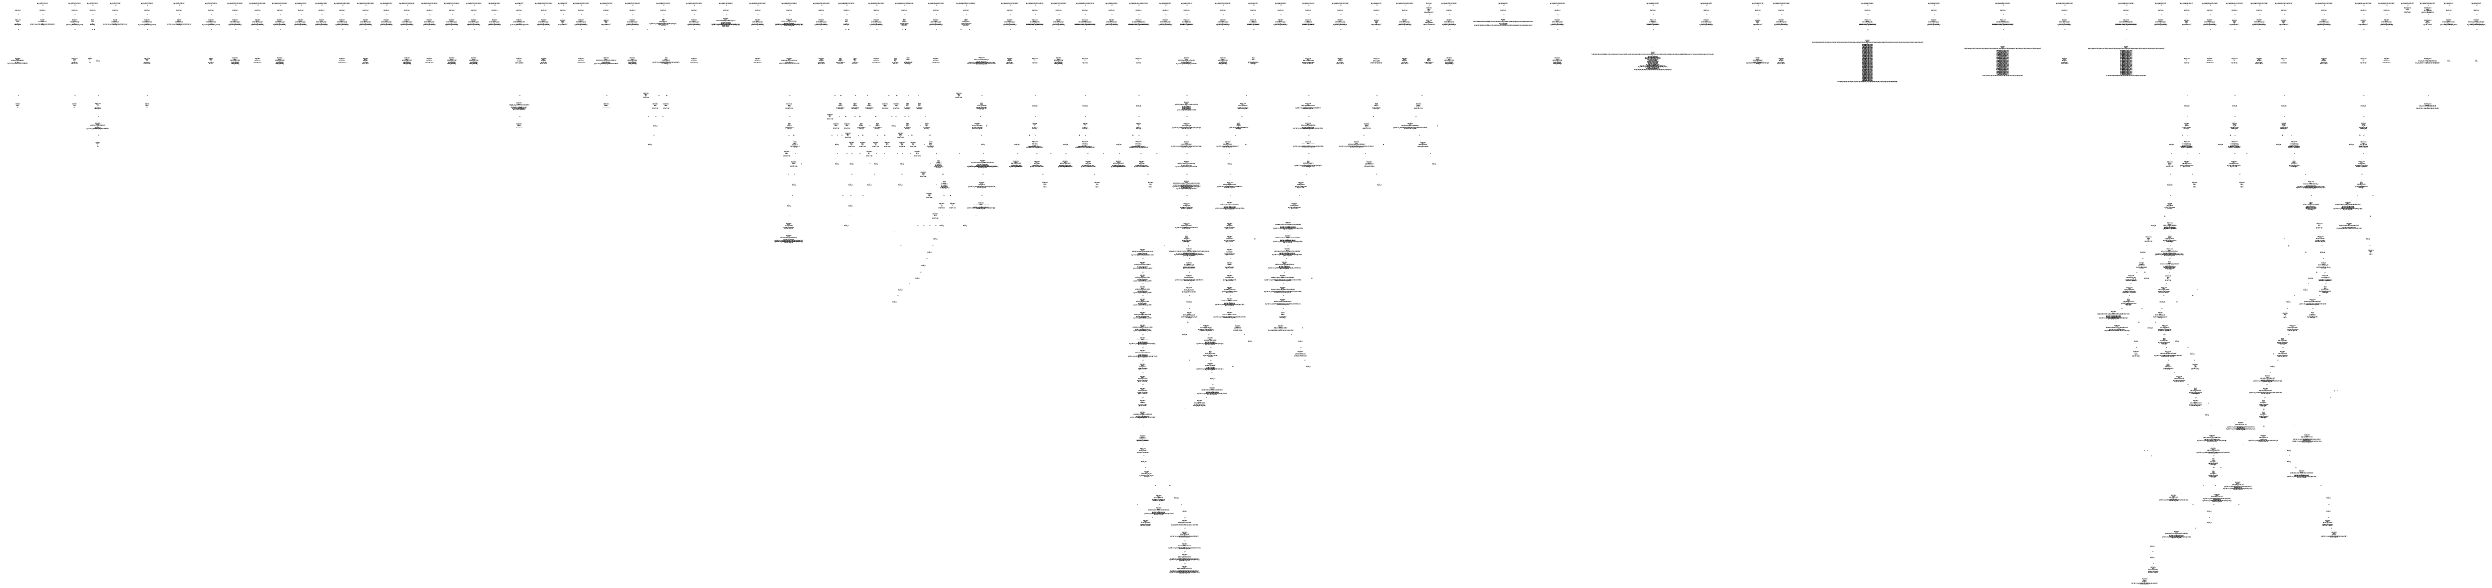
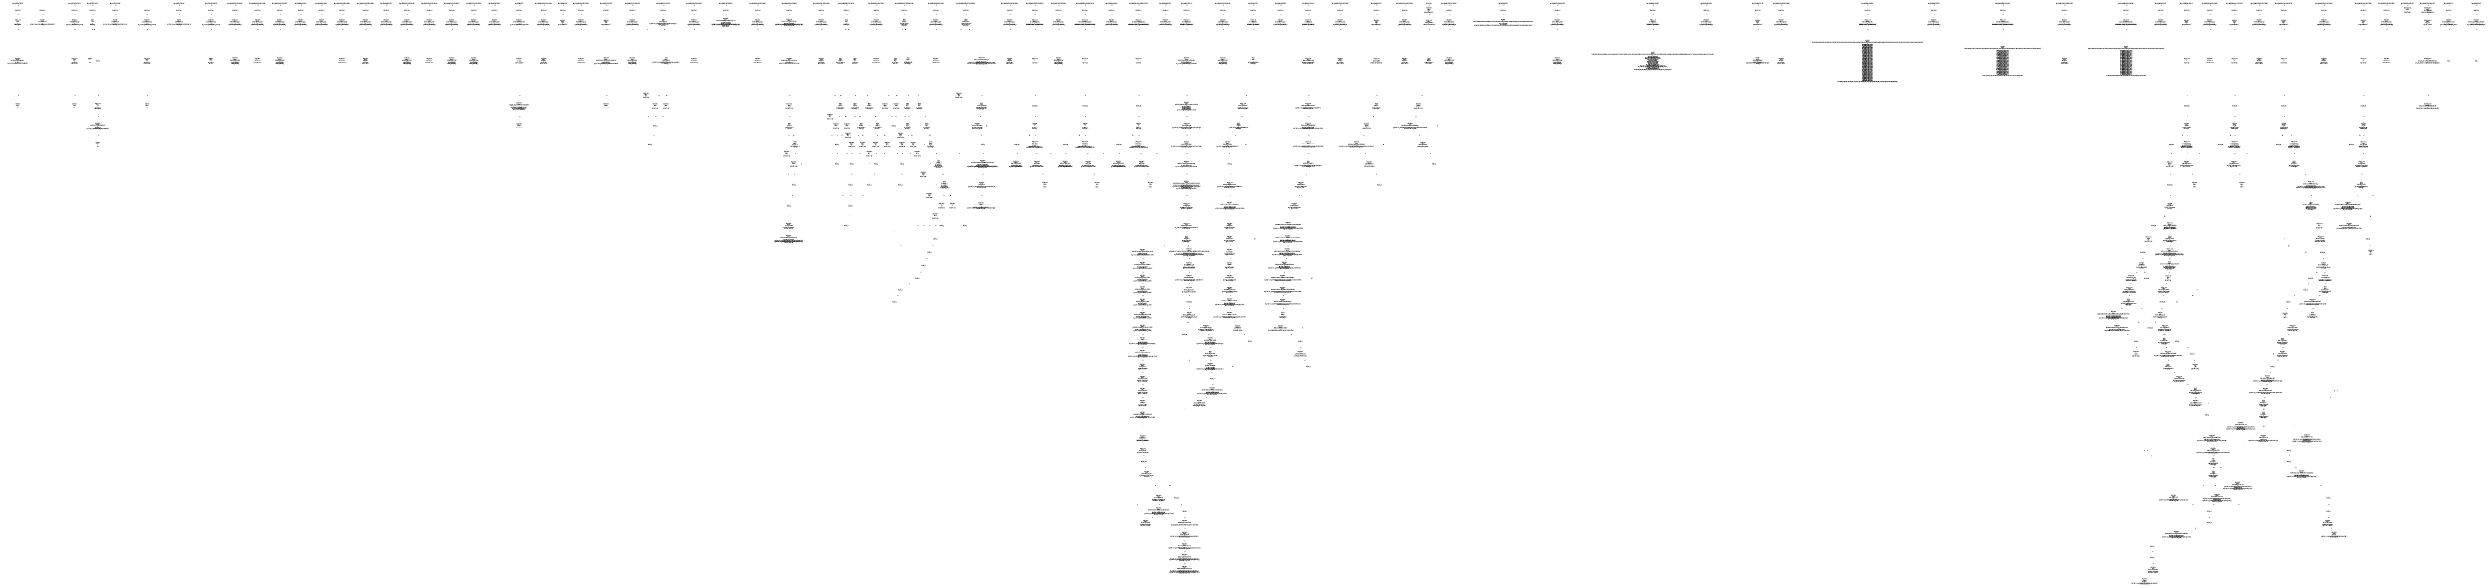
node "buggy_24.sol_SafeMath_add(uint256,uint256)": added
node "buggy_24.sol_SafeMath_sub(uint256,uint256)": removed
node "buggy_24.sol_SafeMath_div(uint256,uint256,string)": removed
